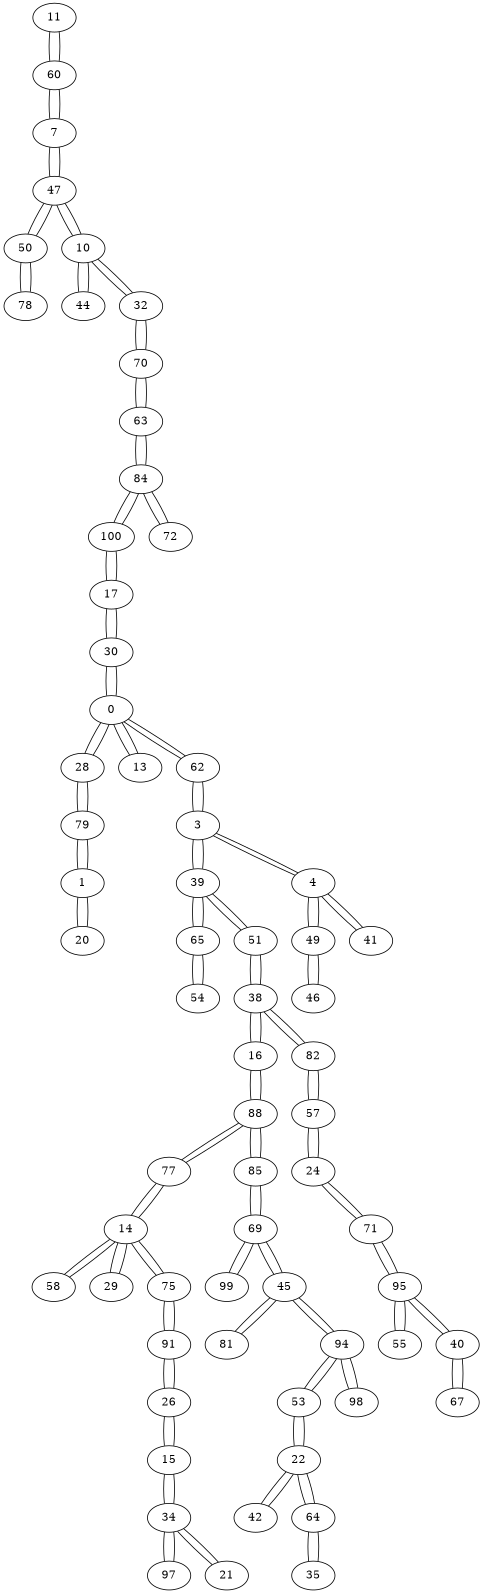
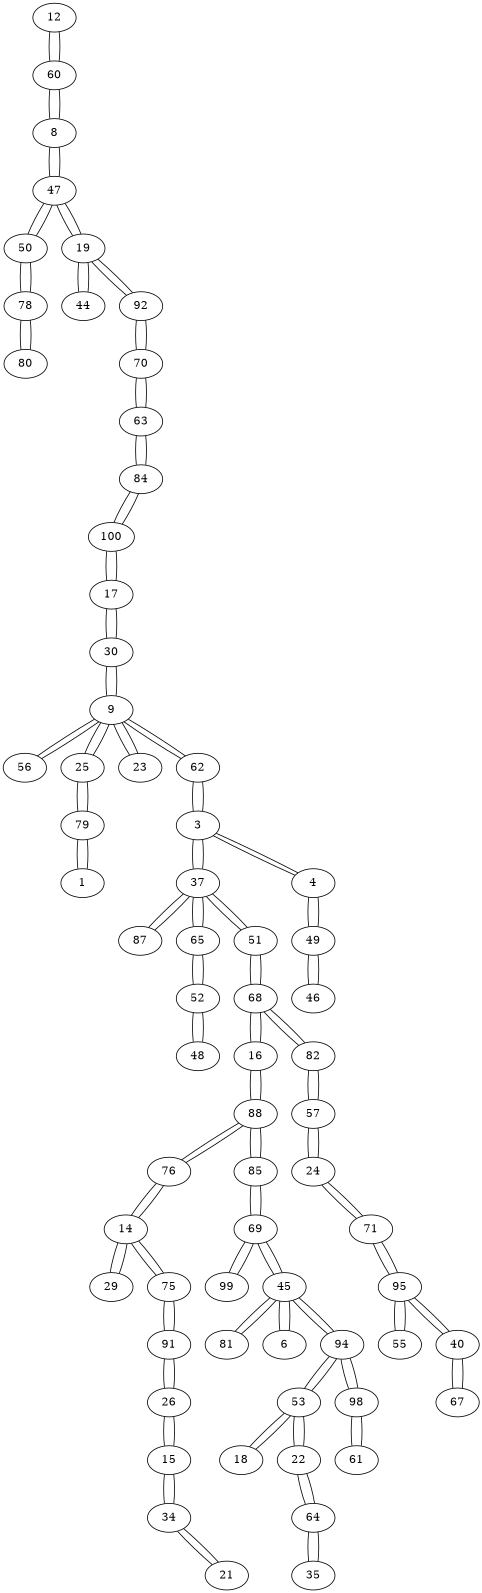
node "11": label "11" -> "12"
node "7": label "7" -> "8"
node "10": label "10" -> "19"
node "32": label "32" -> "92"
node "80": added
node "72": removed
node "0": label "0" -> "9"
node "56": added
node "28": label "28" -> "25"
node "13": label "13" -> "23"
node "39": label "39" -> "37"
node "20": removed
node "87": added
node "41": removed
node "54": label "54" -> "52"
node "38": label "38" -> "68"
node "48": added
node "77": label "77" -> "76"
node "58": removed
node "6": added
node "18": added
node "61": added
node "42": removed
node "97": removed
